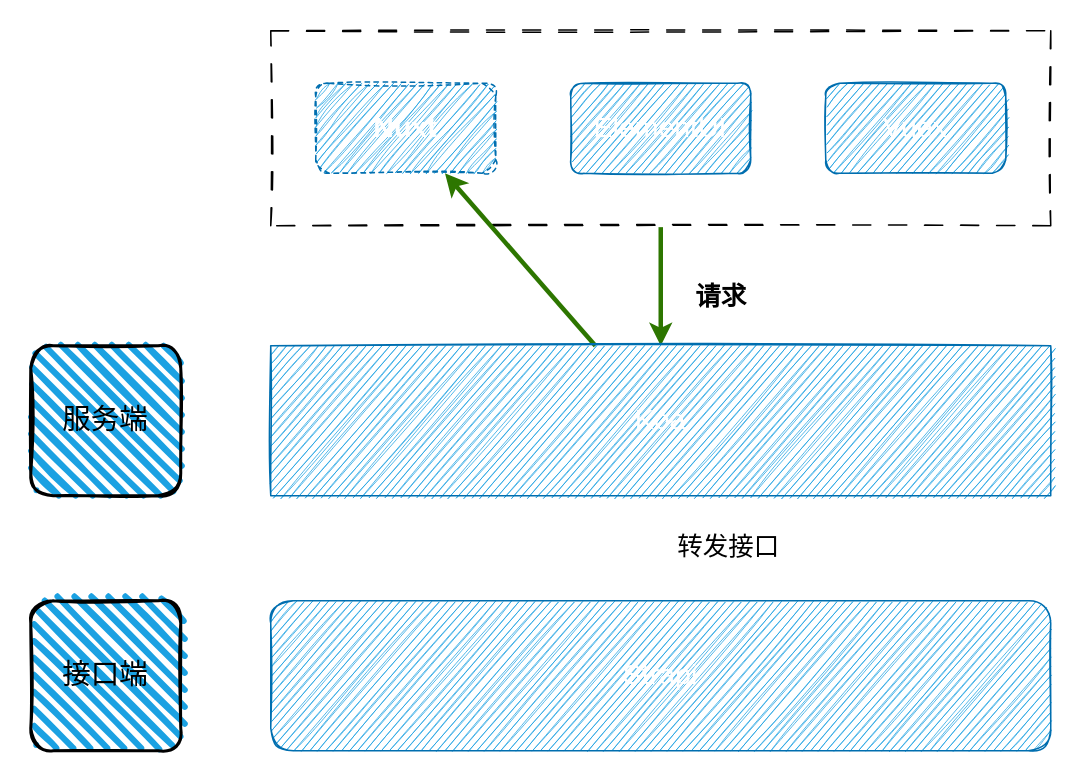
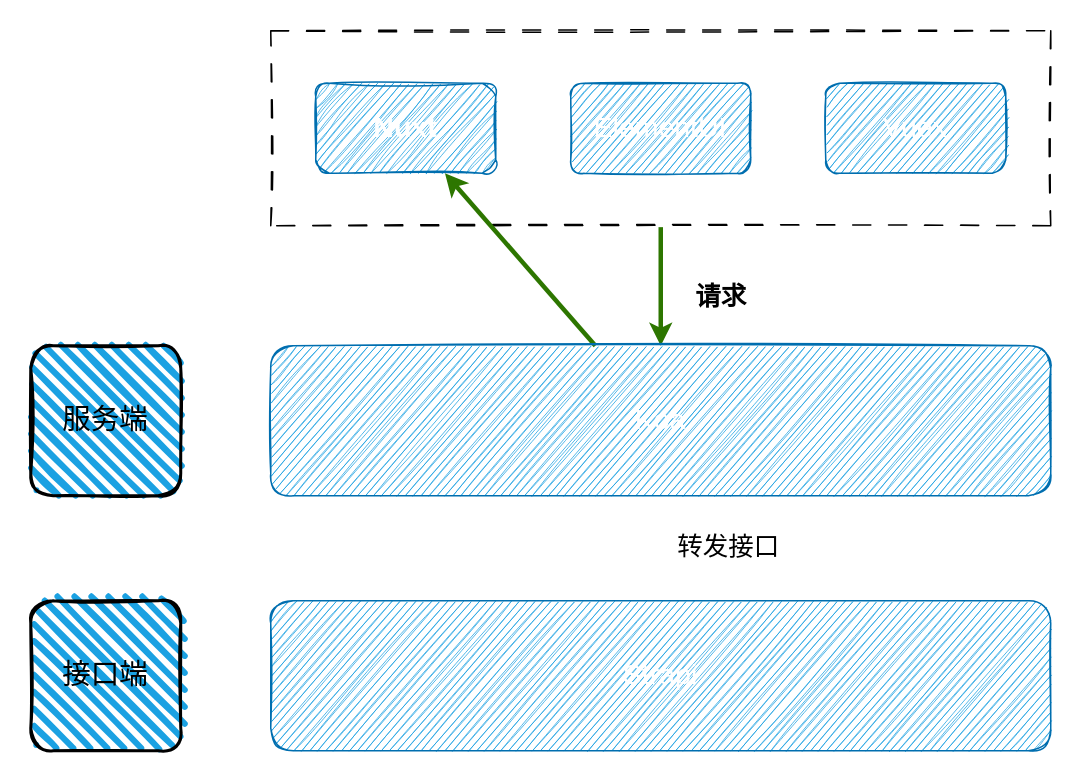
node "Nuxt": style dashed -> solid
node "Koa": shape rectangle -> rounded rectangle
